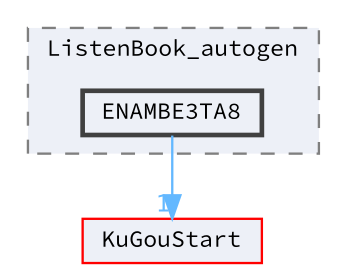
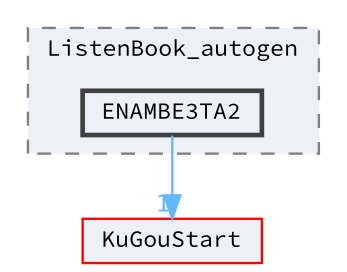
node "ENAMBE3TA8": label "ENAMBE3TA8" -> "ENAMBE3TA2"
